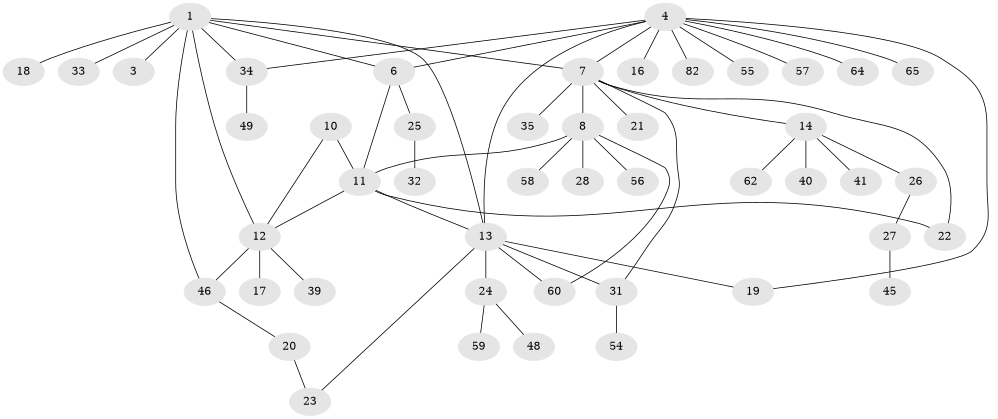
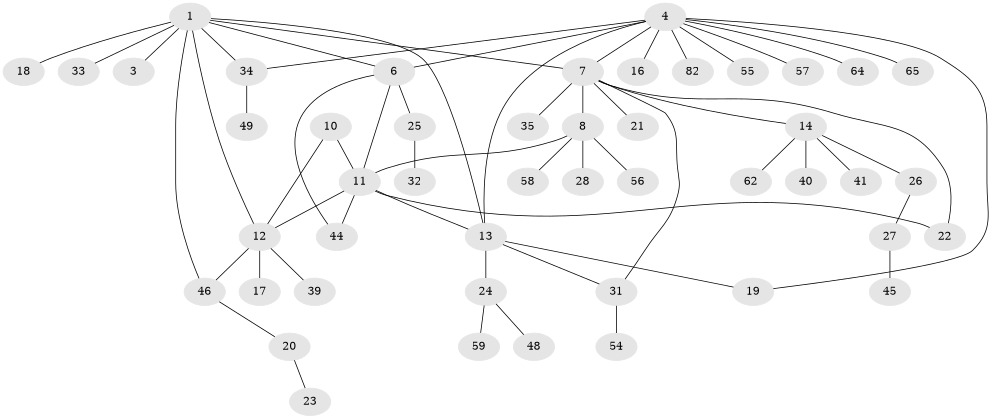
node "44": added
node "60": removed
edge "13" -- "23": removed
